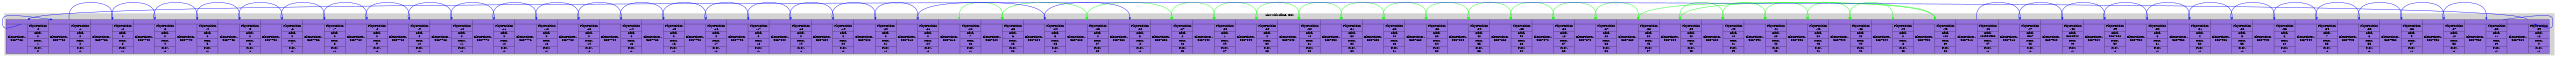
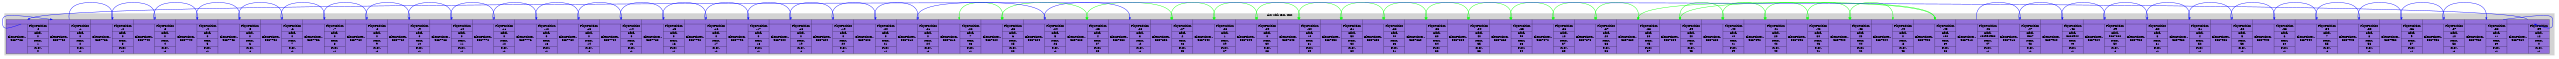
cluster "List with name: test": label "List with name: test" -> "List with test: test"
